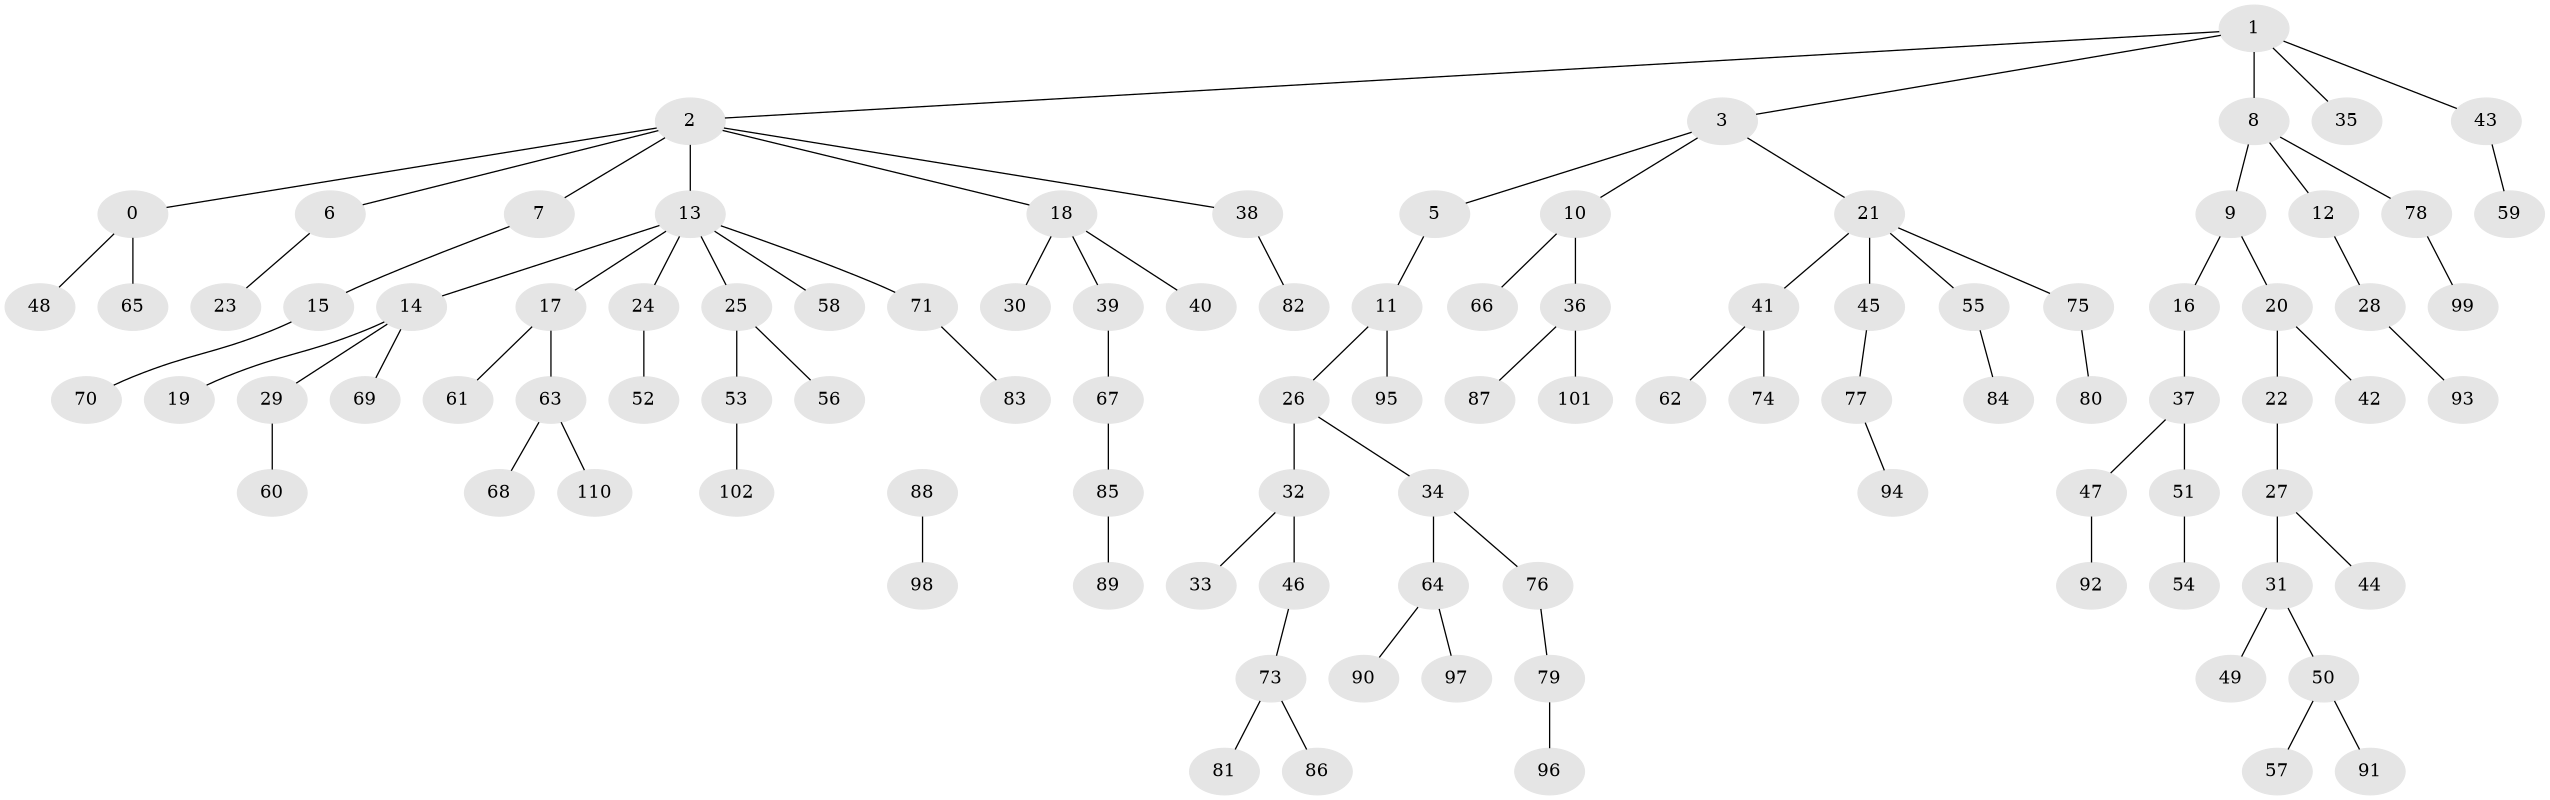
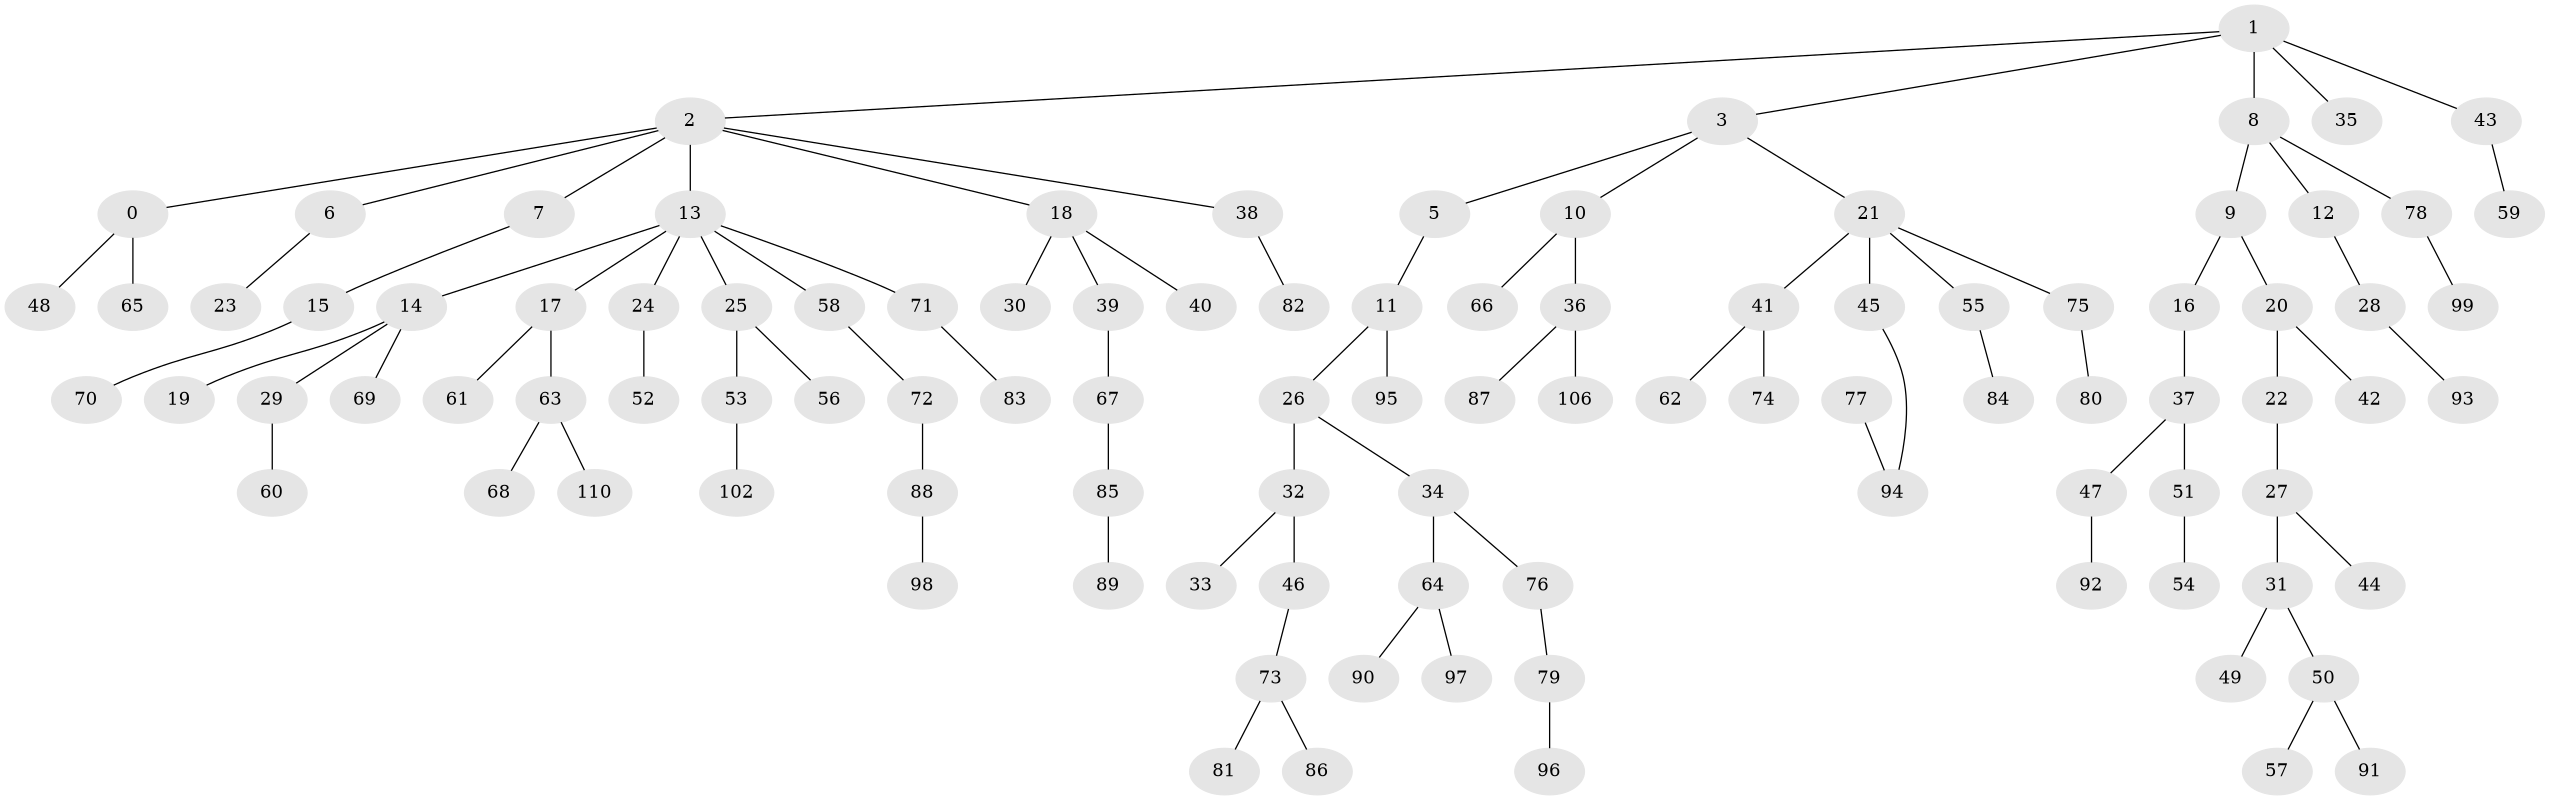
edge "45" -- "77": now "45" -- "94"
node "72": added
node "101": label "101" -> "106"
